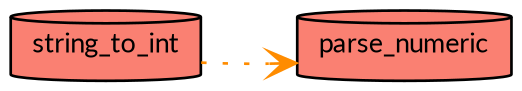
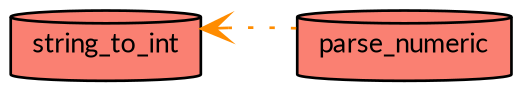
edge "string_to_int" -> "parse_numeric": reversed
